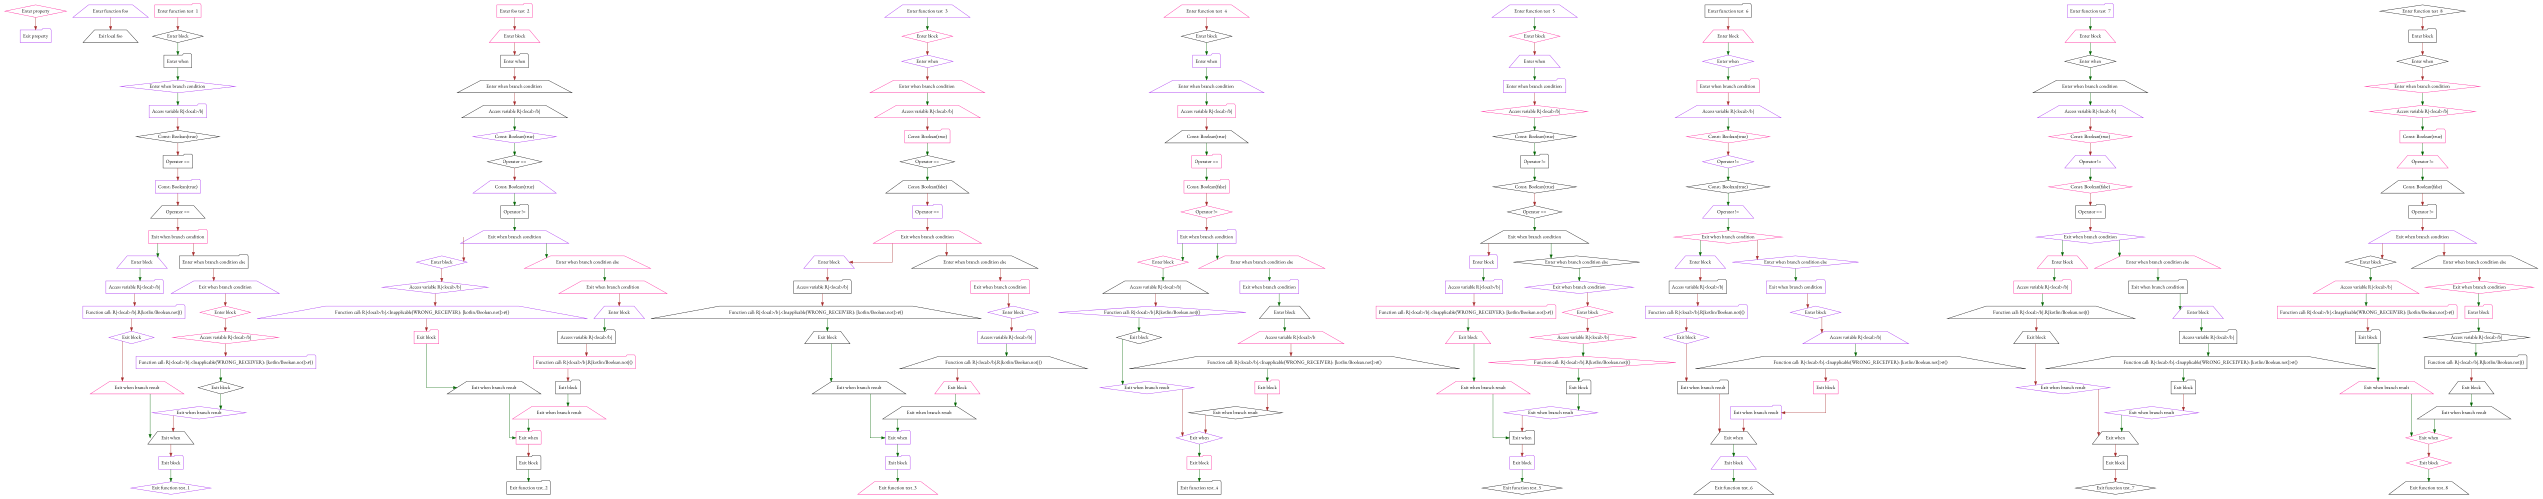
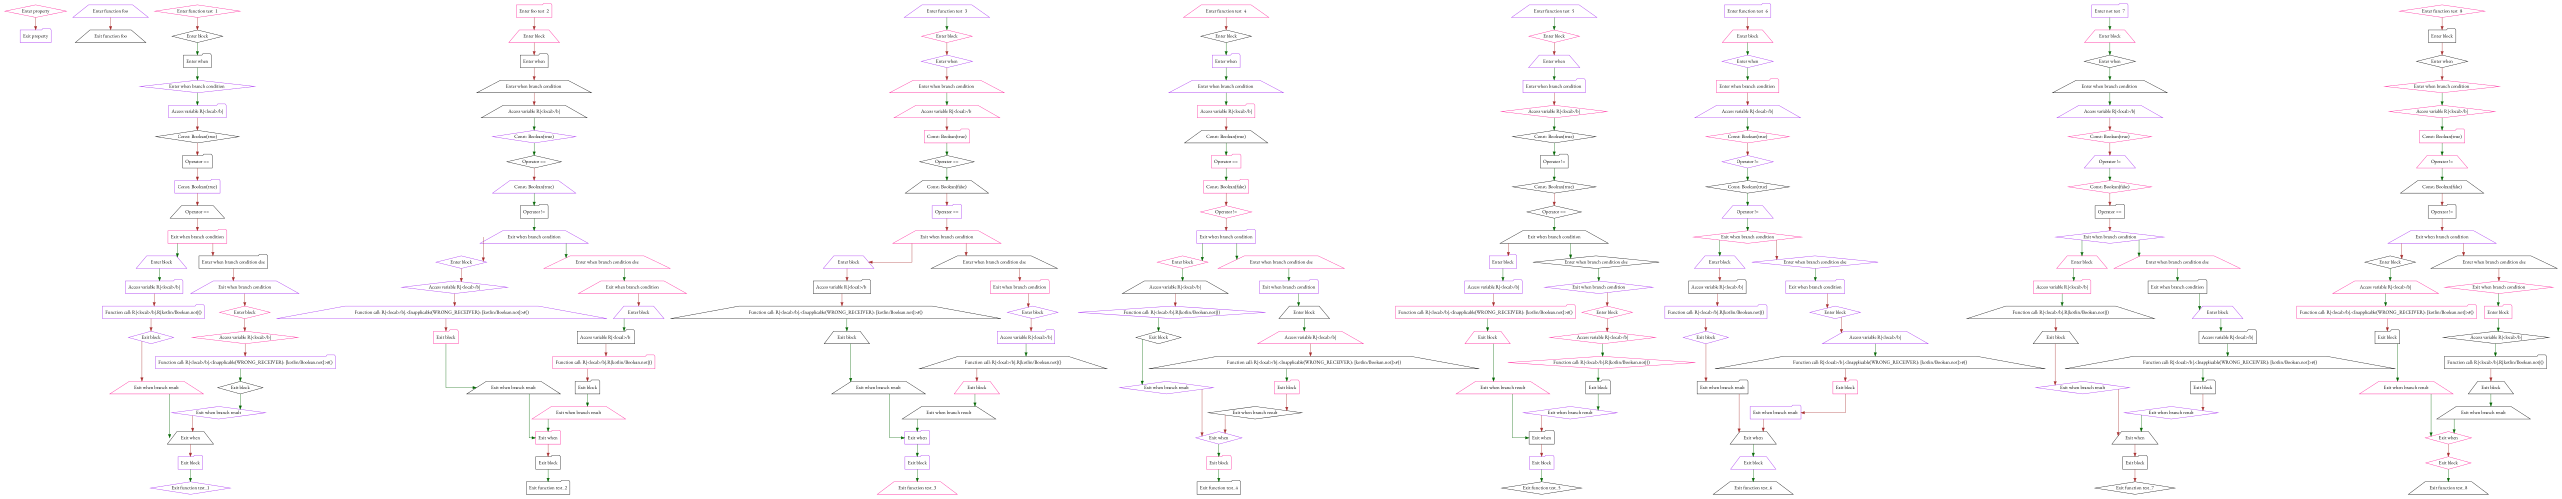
node "Enter function test_1": shape folder -> diamond
node "Enter function test_6": color black -> purple
node "Enter function test_7": label "Enter function test_7" -> "Enter not test_7"
node "Enter function test_8": color black -> deeppink
node "Exit local foo": label "Exit local foo" -> "Exit function foo"
